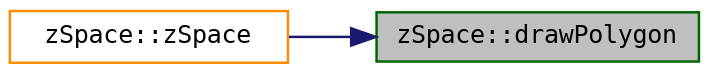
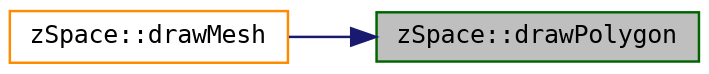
node "zSpace::zSpace": label "zSpace::zSpace" -> "zSpace::drawMesh"
